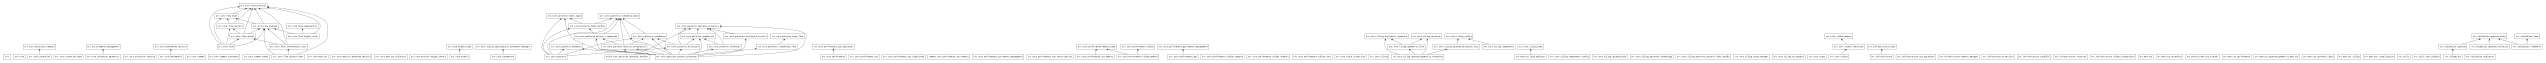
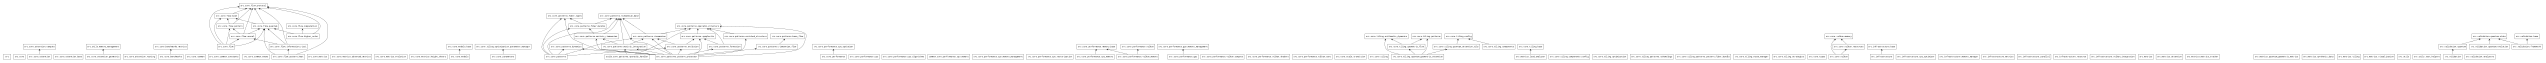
edge "src.core.patterns.evolution" -> "src.core.patterns.operadic_structure": now "src.core.patterns.riemannian" -> "src.core.patterns.operadic_structure"
edge "src.core.vulkan" -> "src.core.vulkan.memory": added
node "src.metrics.performance": removed
